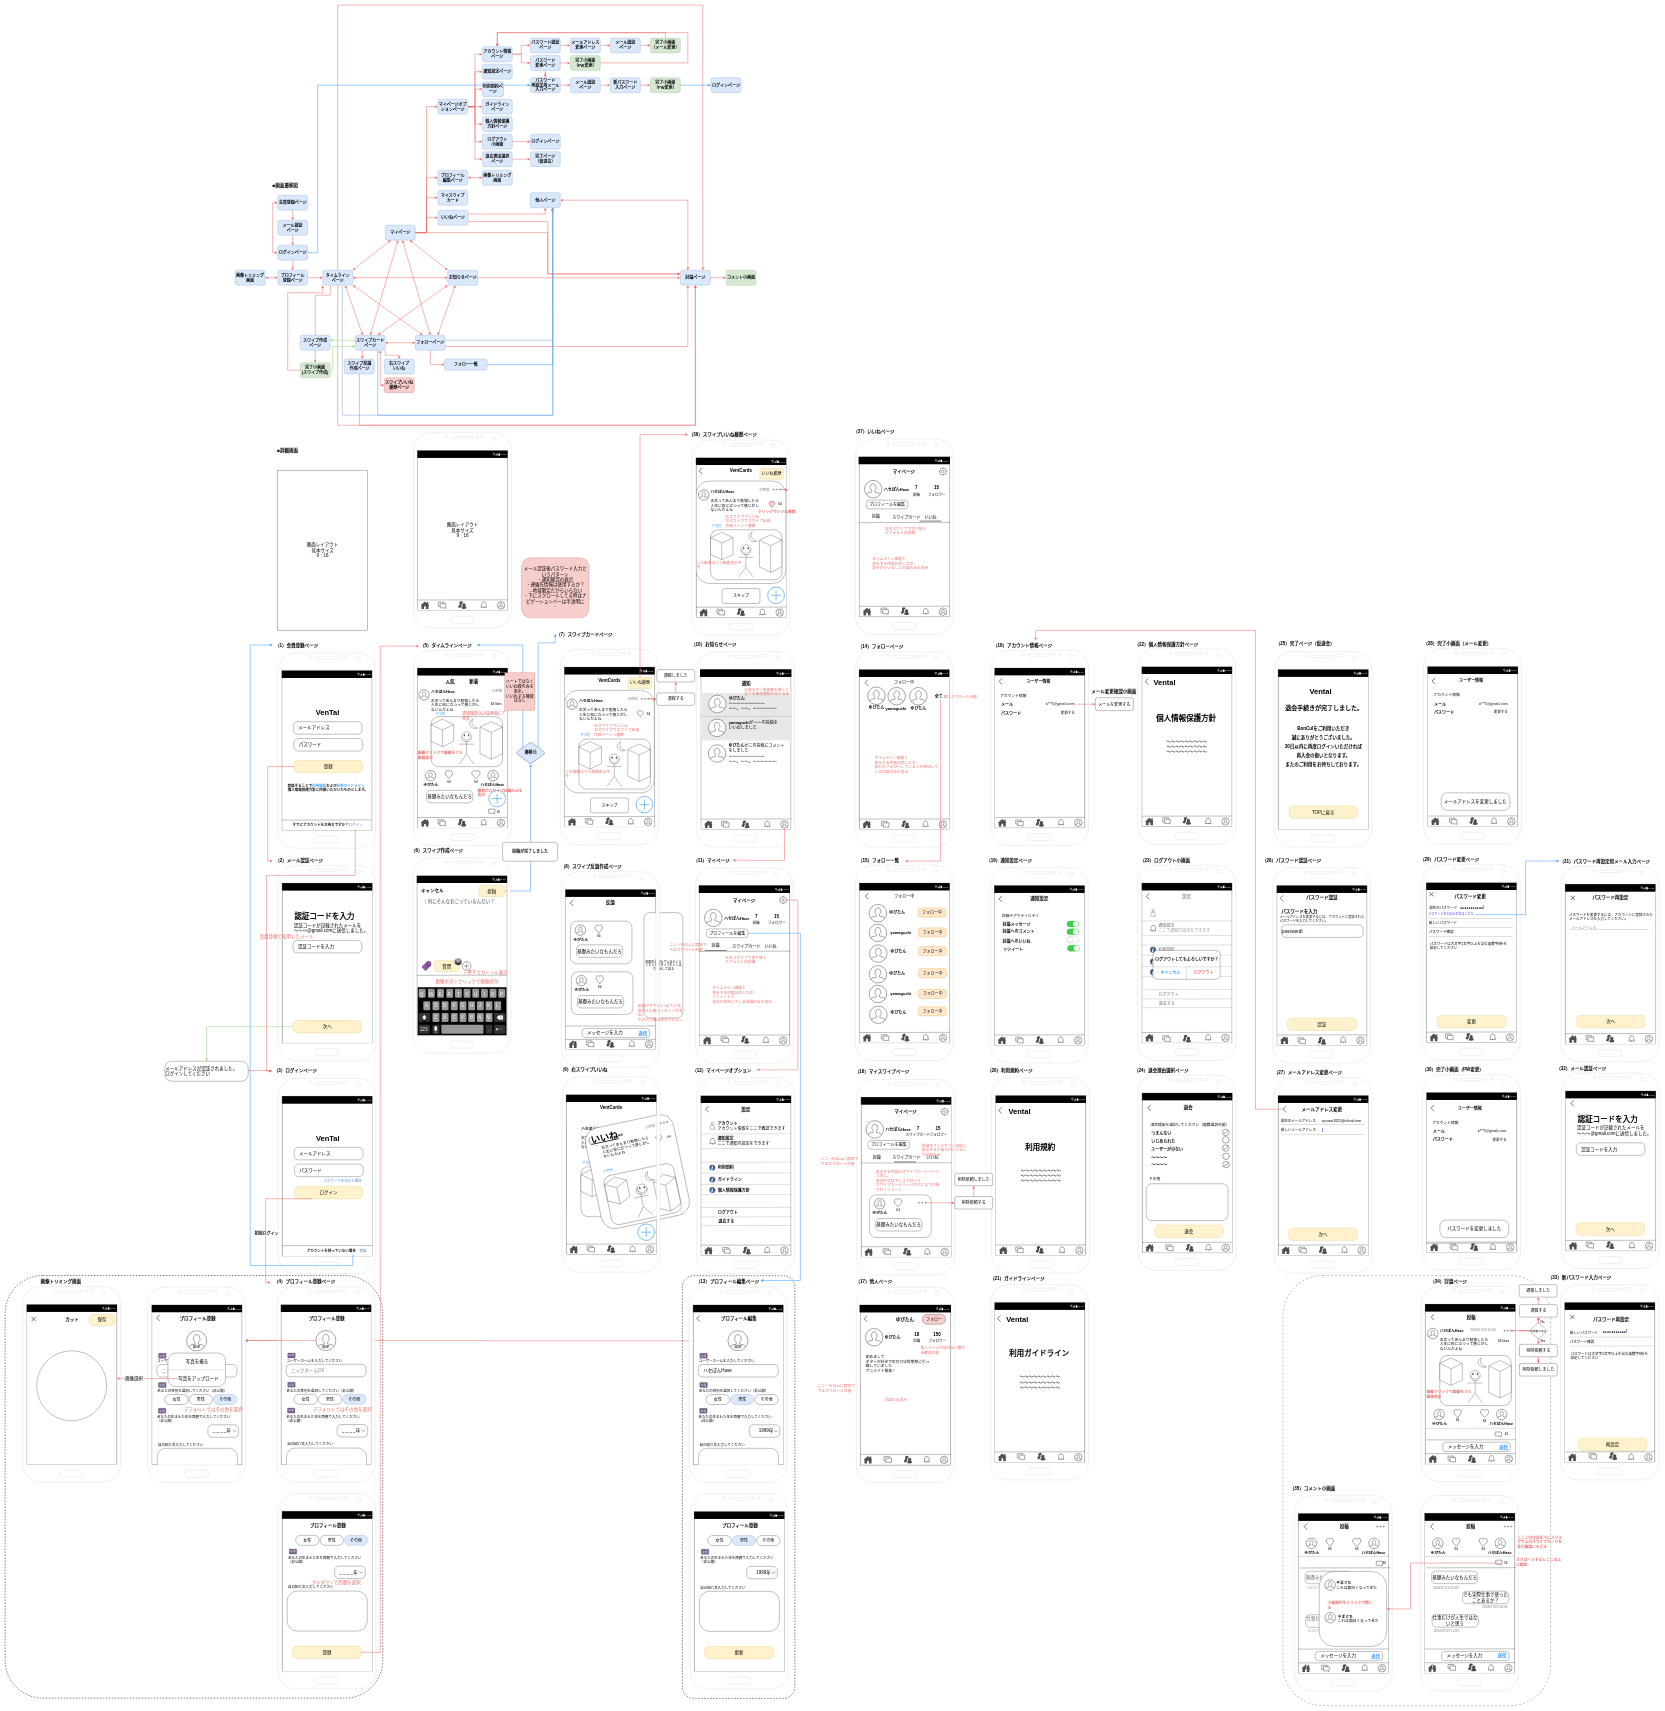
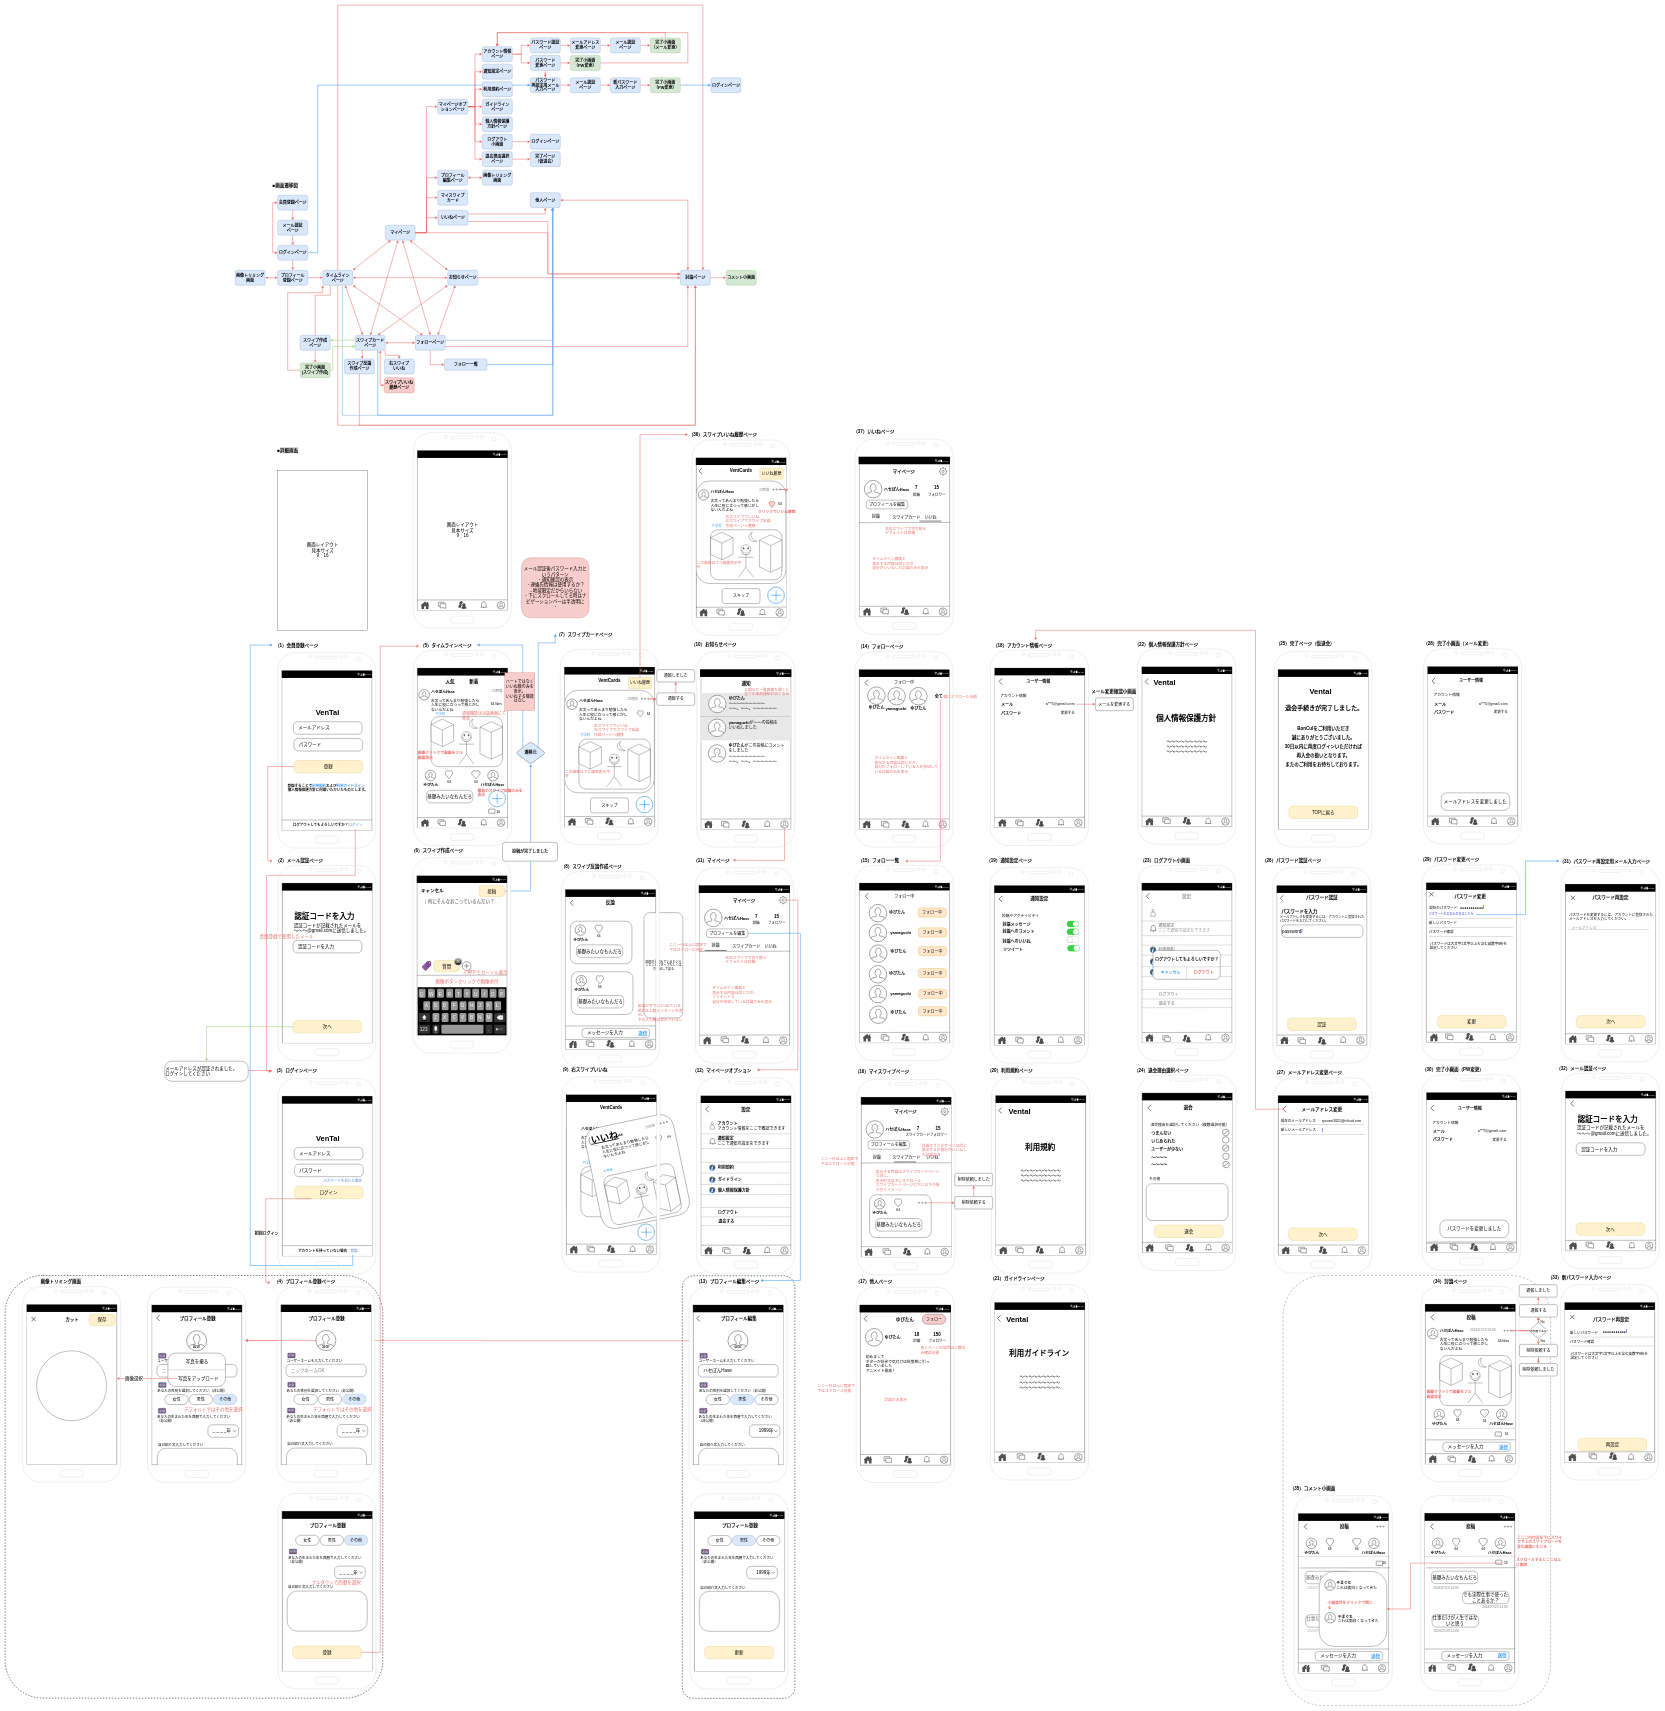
node "利用規約ページ": size 21x15 -> 30x15
node "すでにアカウントをお持ちですか？ログイン": label "すでにアカウントをお持ちですか？ログイン" -> "ログアウトしてもよろしいですか？ログイン"
node "アカウントを持っていない場合 登録": moved (336, 1251) -> (328, 1251)
